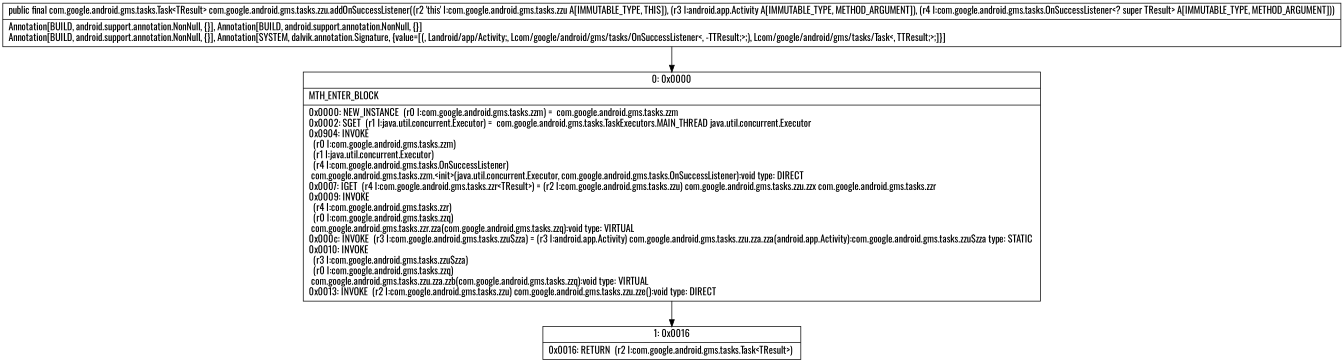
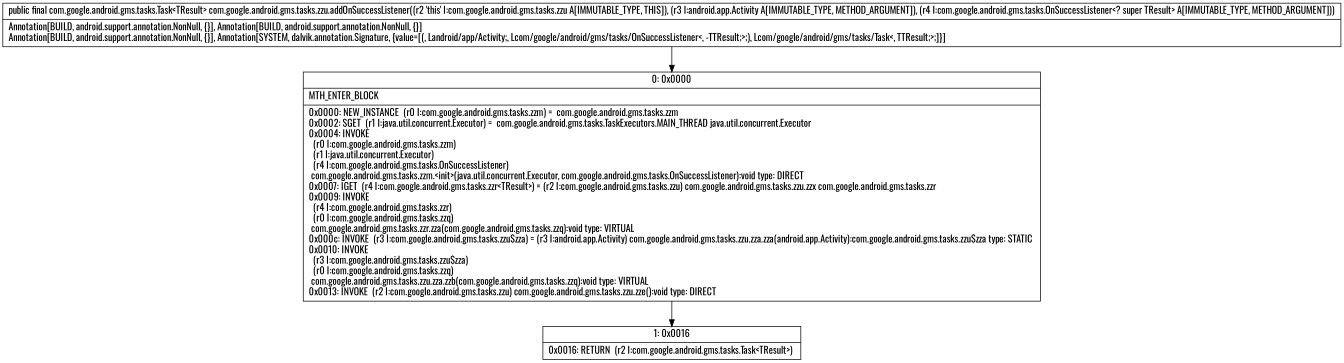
node "0: 0x0000": text "0x0904: INVOKE" -> "0x0004: INVOKE"
